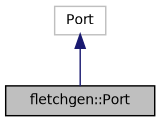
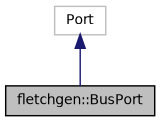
node "fletchgen::Port": label "fletchgen::Port" -> "fletchgen::BusPort"
